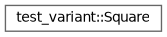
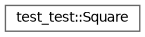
node "test_variant::Square": label "test_variant::Square" -> "test_test::Square"
